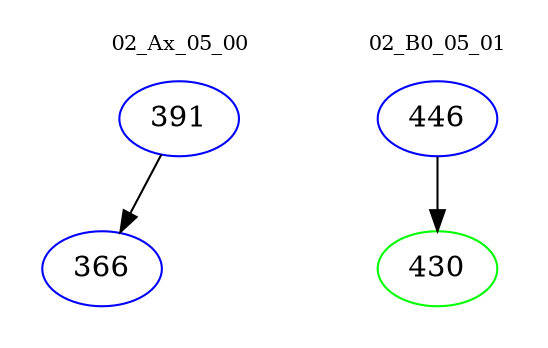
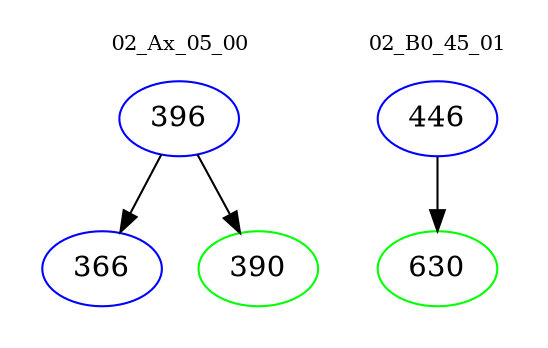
cluster "02_B0_05_01": label "02_B0_05_01" -> "02_B0_45_01"
node "391": label "391" -> "396"
node "390": added
node "430": label "430" -> "630"
